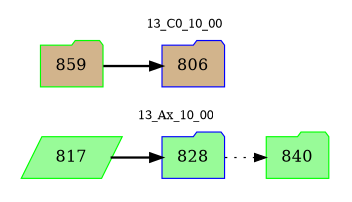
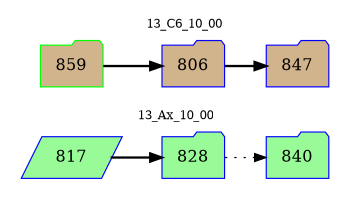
cluster "13_C0_10_00": label "13_C0_10_00" -> "13_C6_10_00"
node "847": added
node "817": color green -> blue
node "840": color green -> blue
